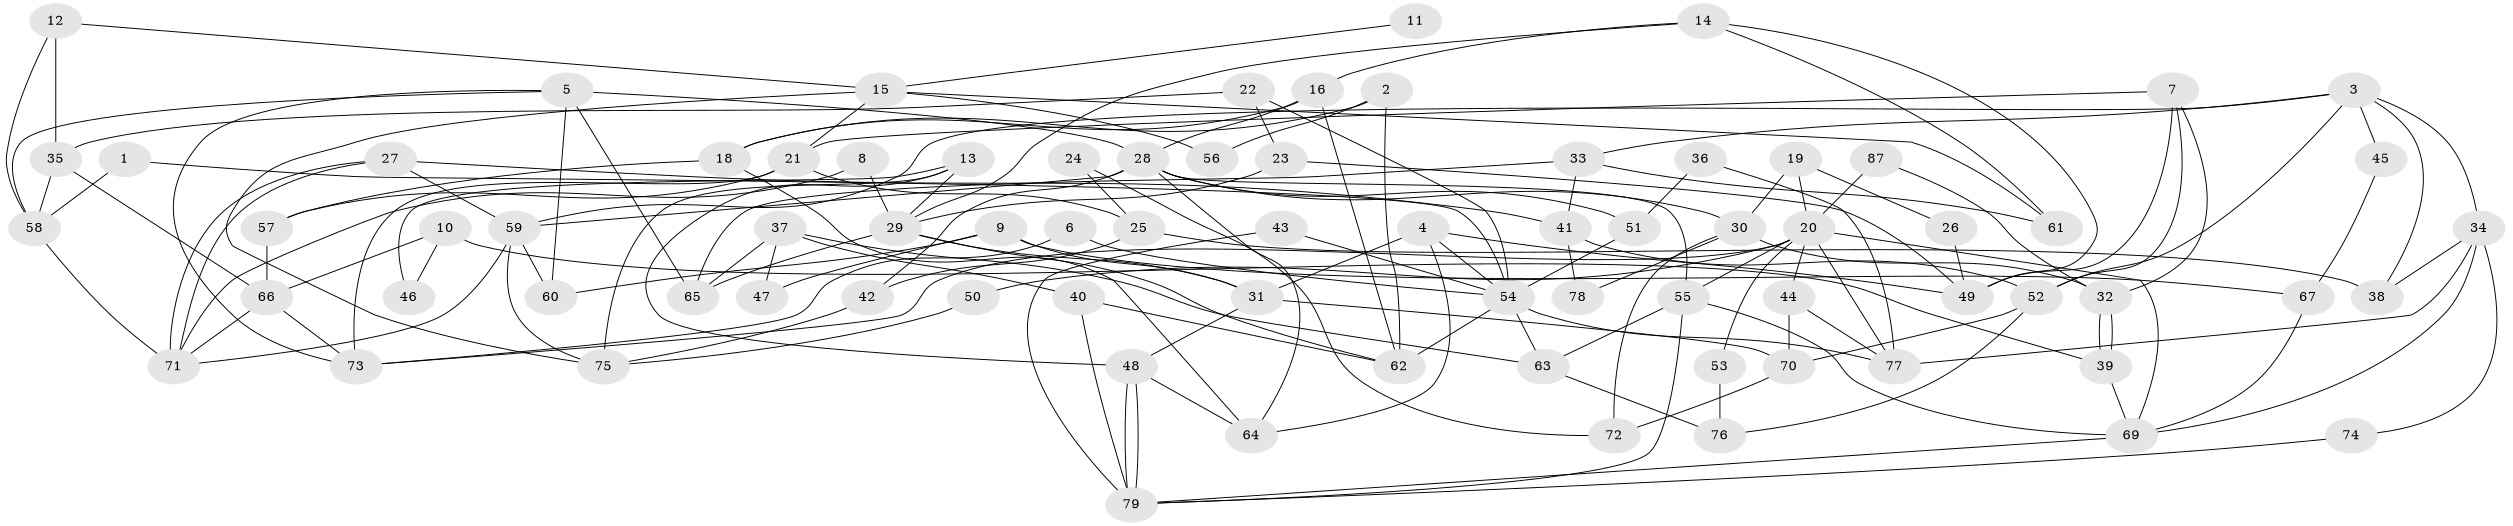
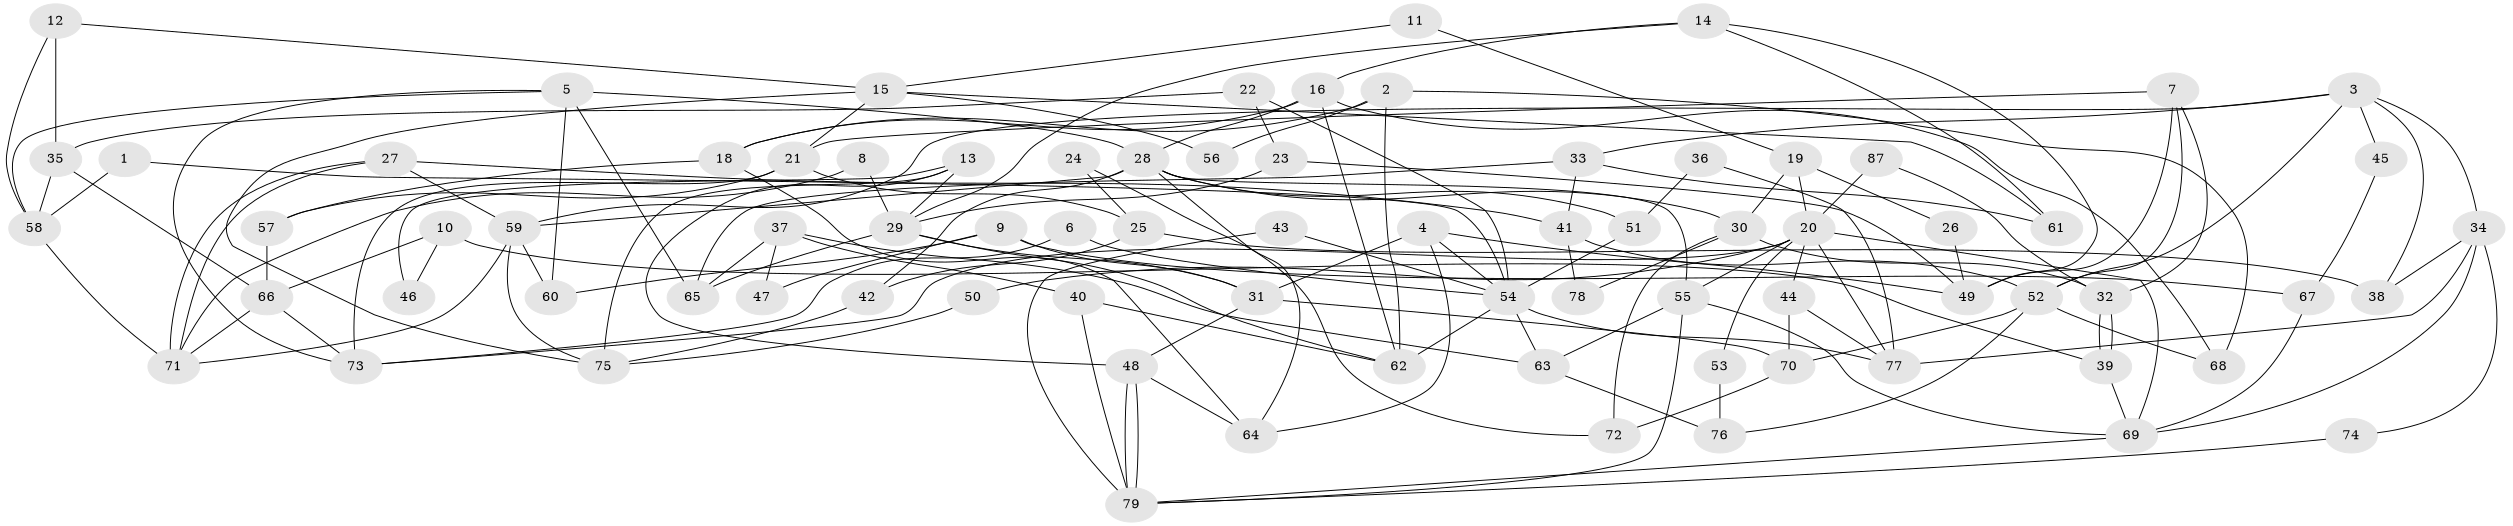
edge "11" -- "19": added
node "68": added
